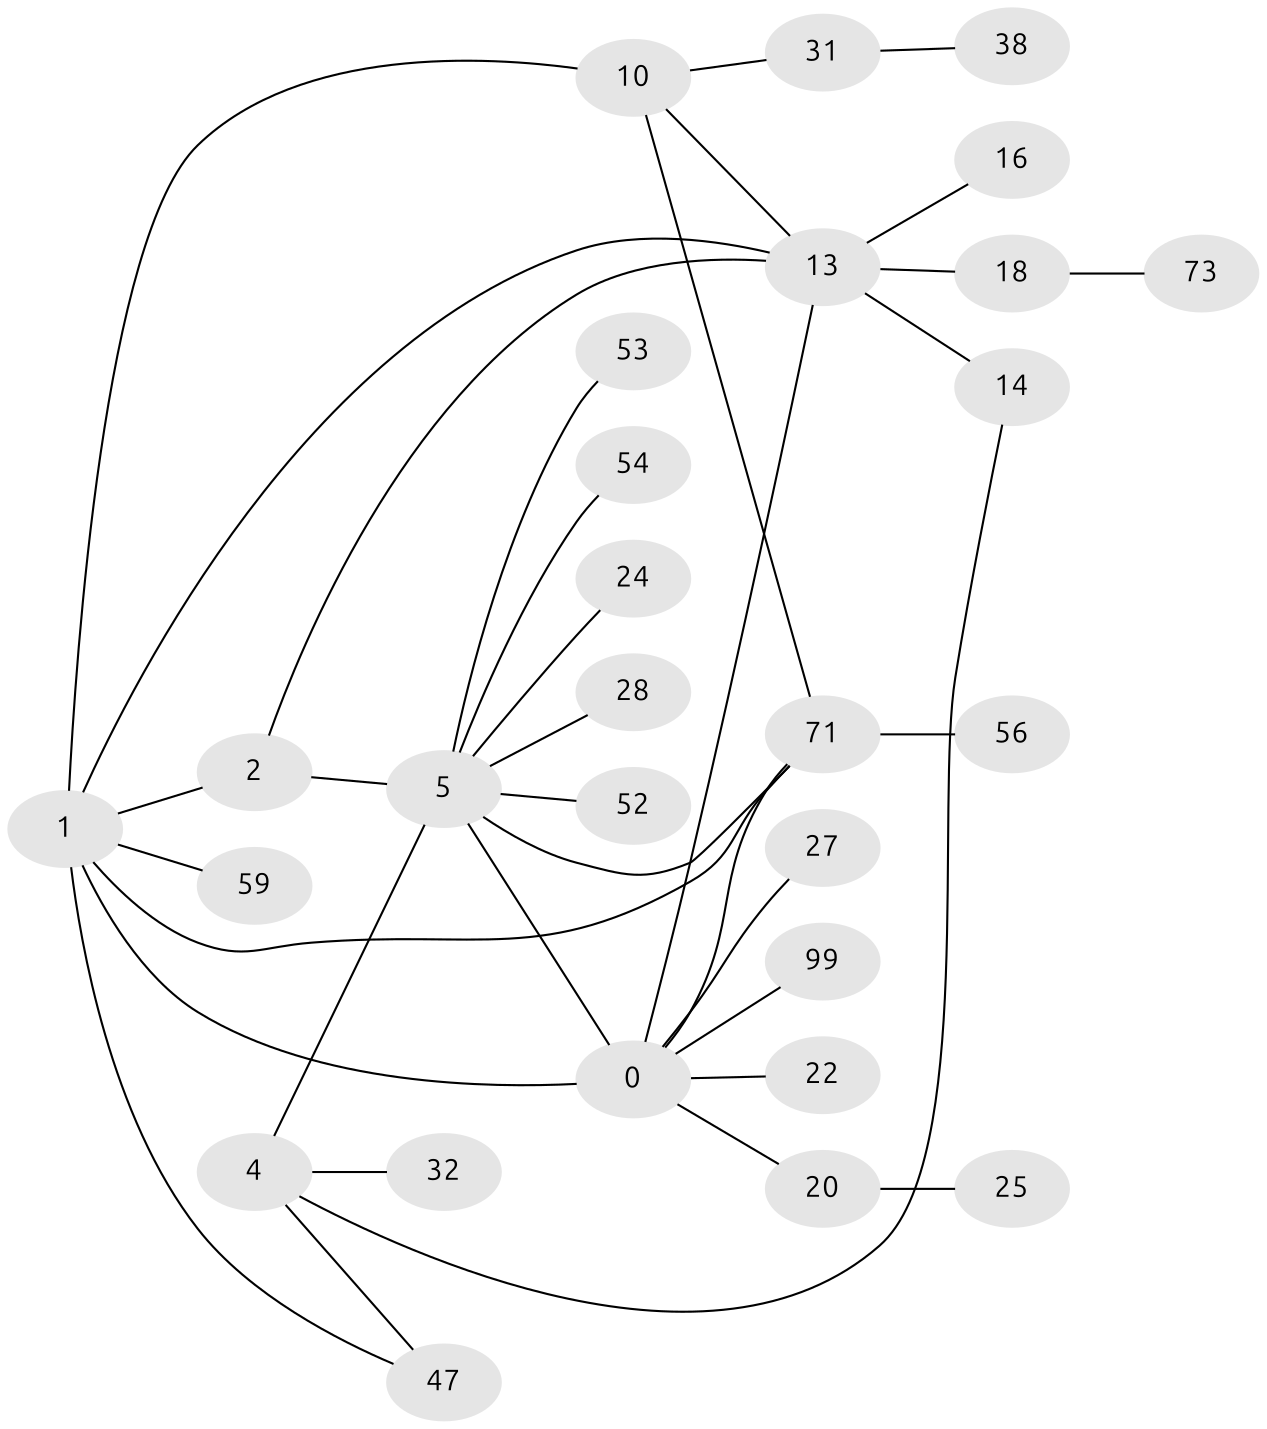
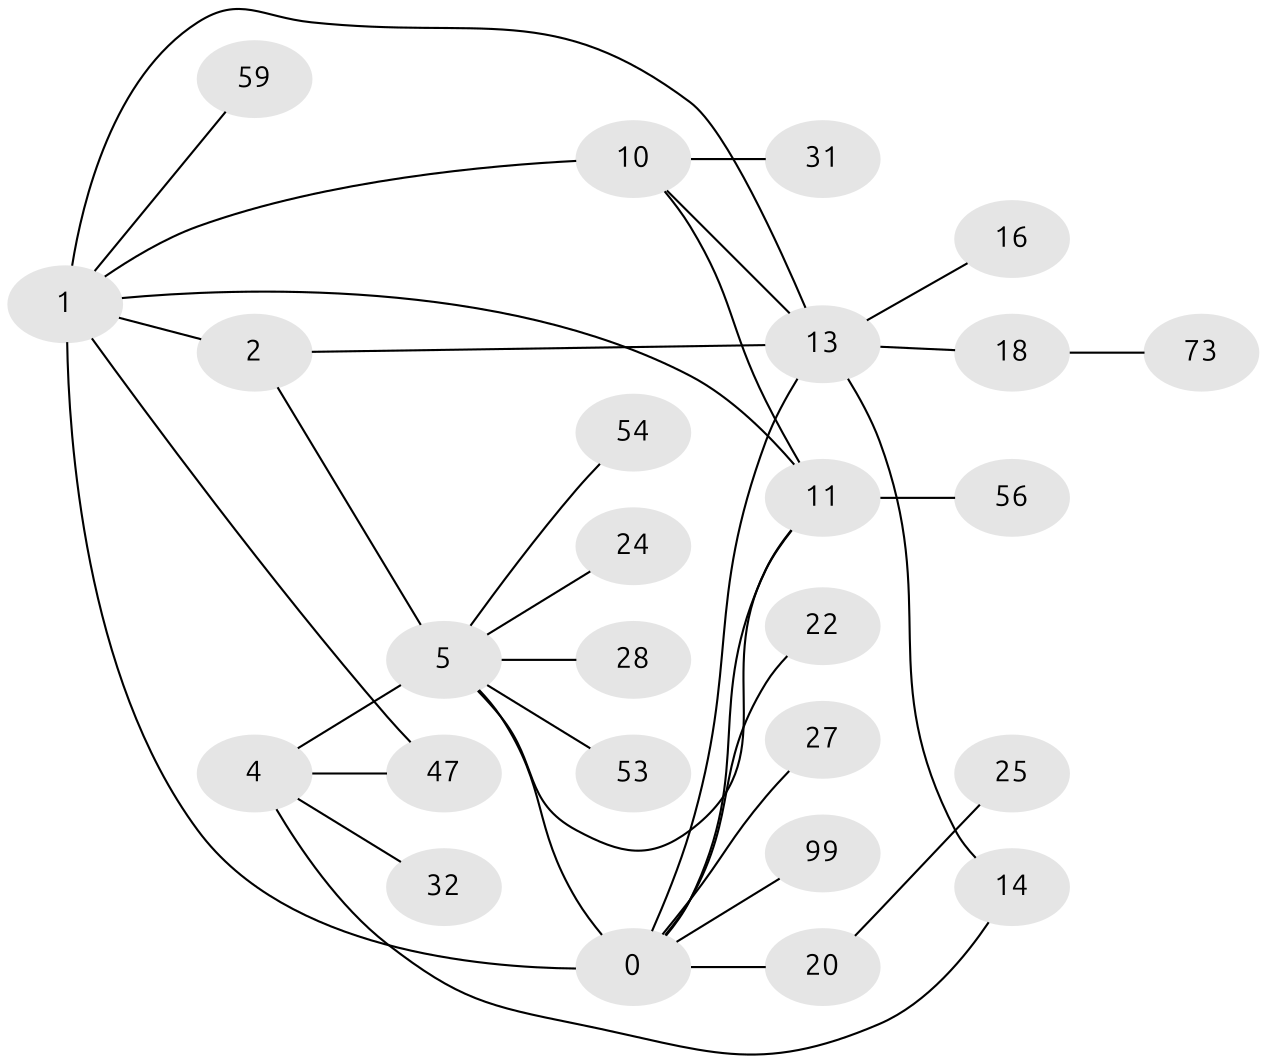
node "38": removed
node "71": label "71" -> "11"
node "52": removed
